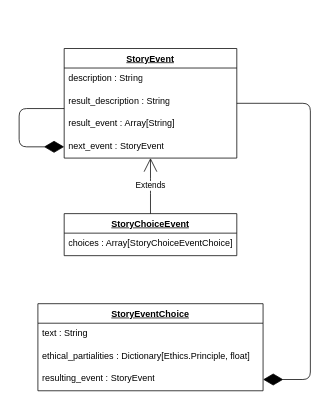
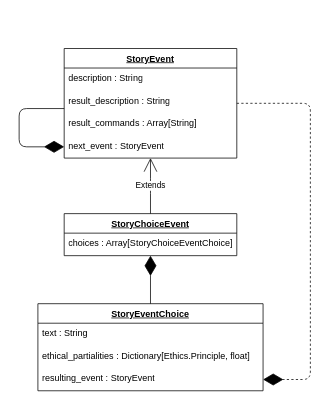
node "result_event : Array[String]": label "result_event : Array[String]" -> "result_commands : Array[String]"
edge "StoryEvent" -> "resulting_event : StoryEvent": style solid -> dashed
edge "StoryEventChoice" -> "choices : Array[StoryChoiceEventChoice]": added
